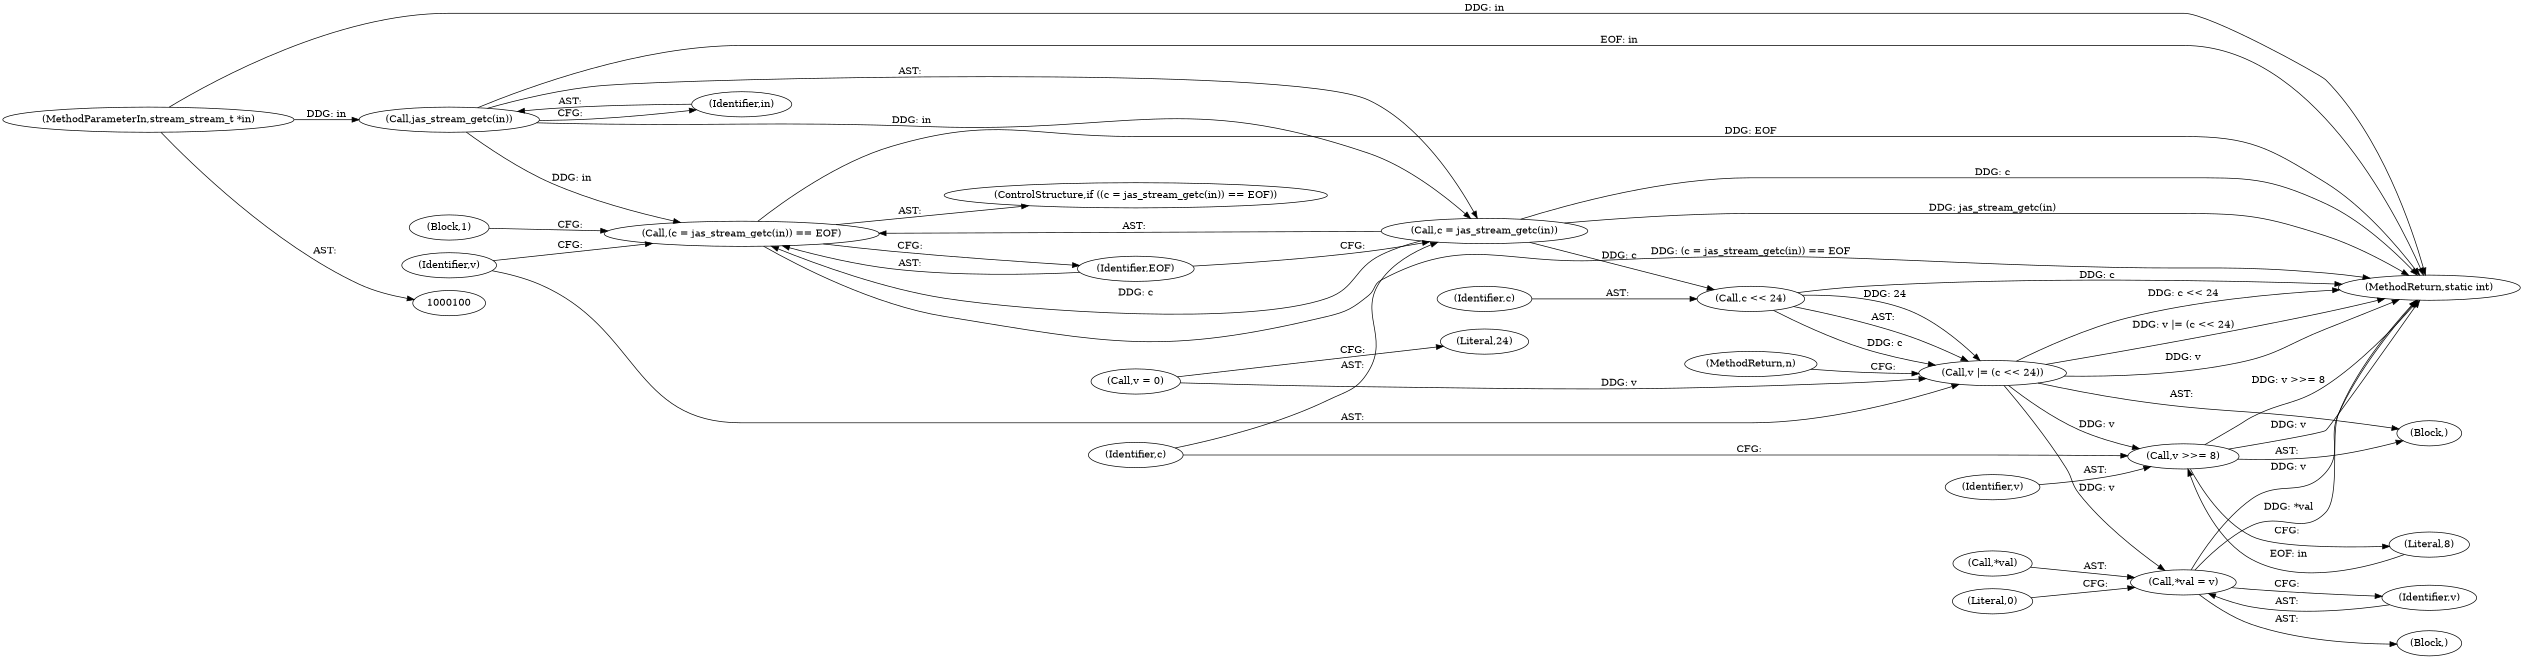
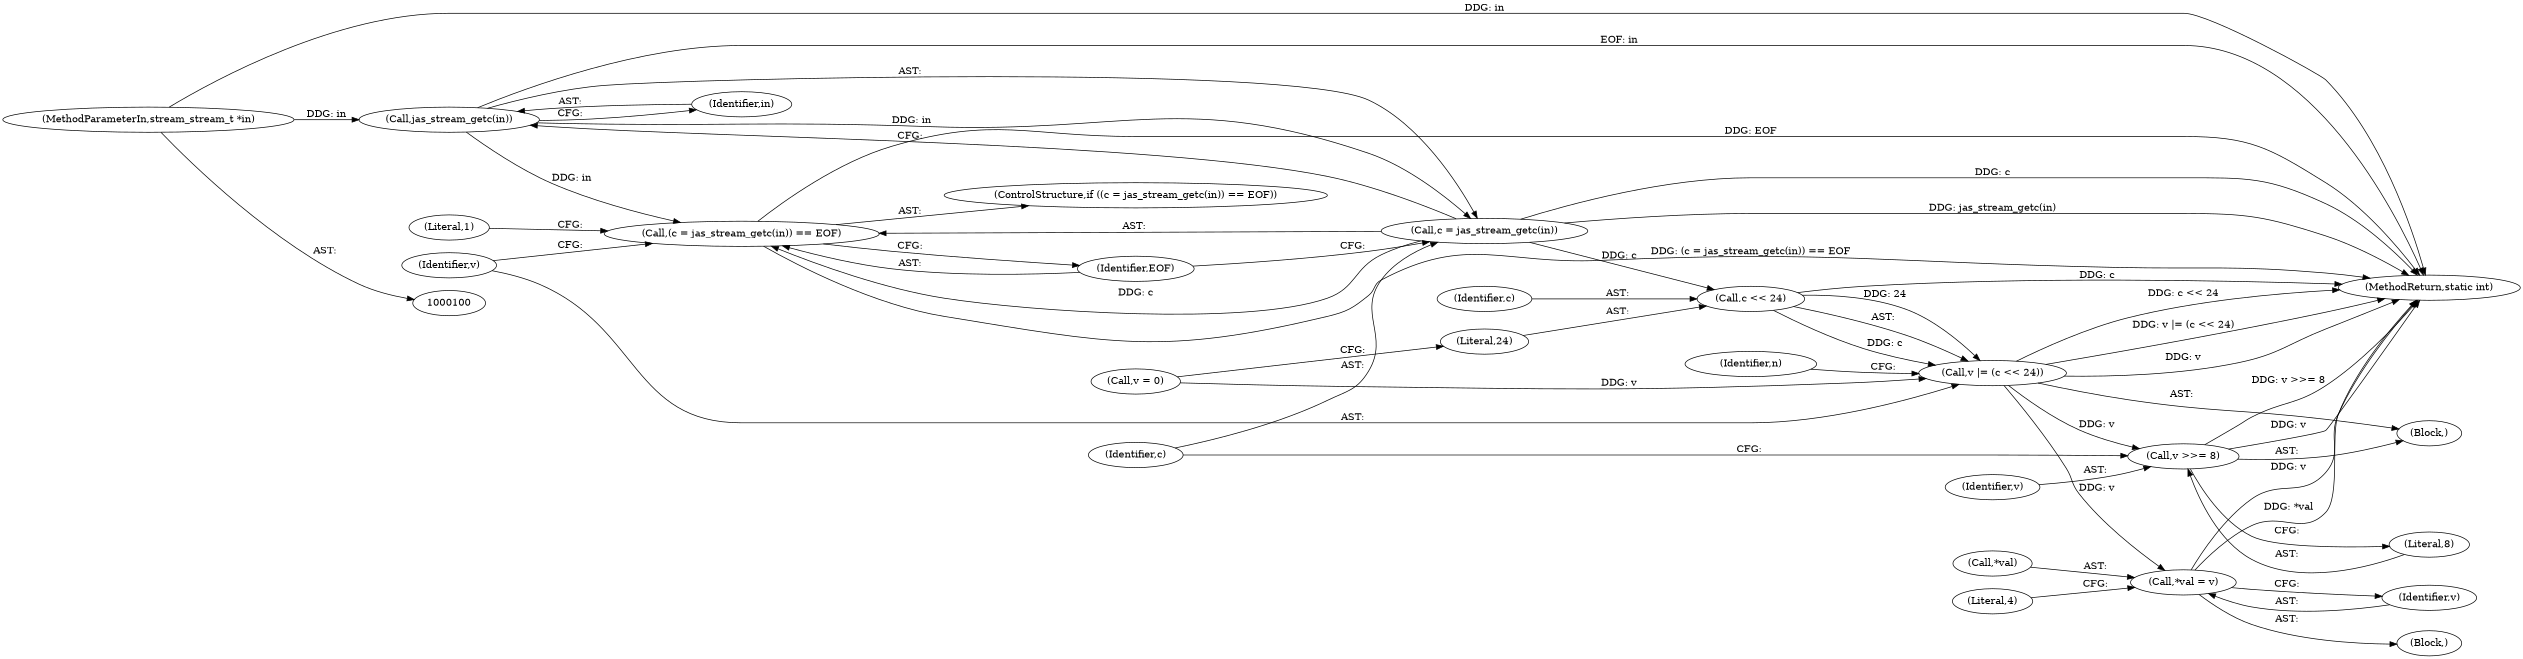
edge "(Call,c = jas_stream_getc(in))" -> "(Call,jas_stream_getc(in))": added, label "CFG:"
node "(Block,1)": label "(Block,1)" -> "(Literal,1)"
edge "(Literal,24)" -> "(Call,c << 24)": added, label "AST:"
node "(MethodReturn,n)": label "(MethodReturn,n)" -> "(Identifier,n)"
edge "(Literal,8)" -> "(Call,v >>= 8)": label "EOF: in" -> "AST: "
node "(Literal,0)": label "(Literal,0)" -> "(Literal,4)"
